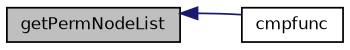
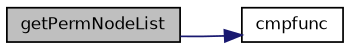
edge "cmpfunc" -> "getPermNodeList": reversed
